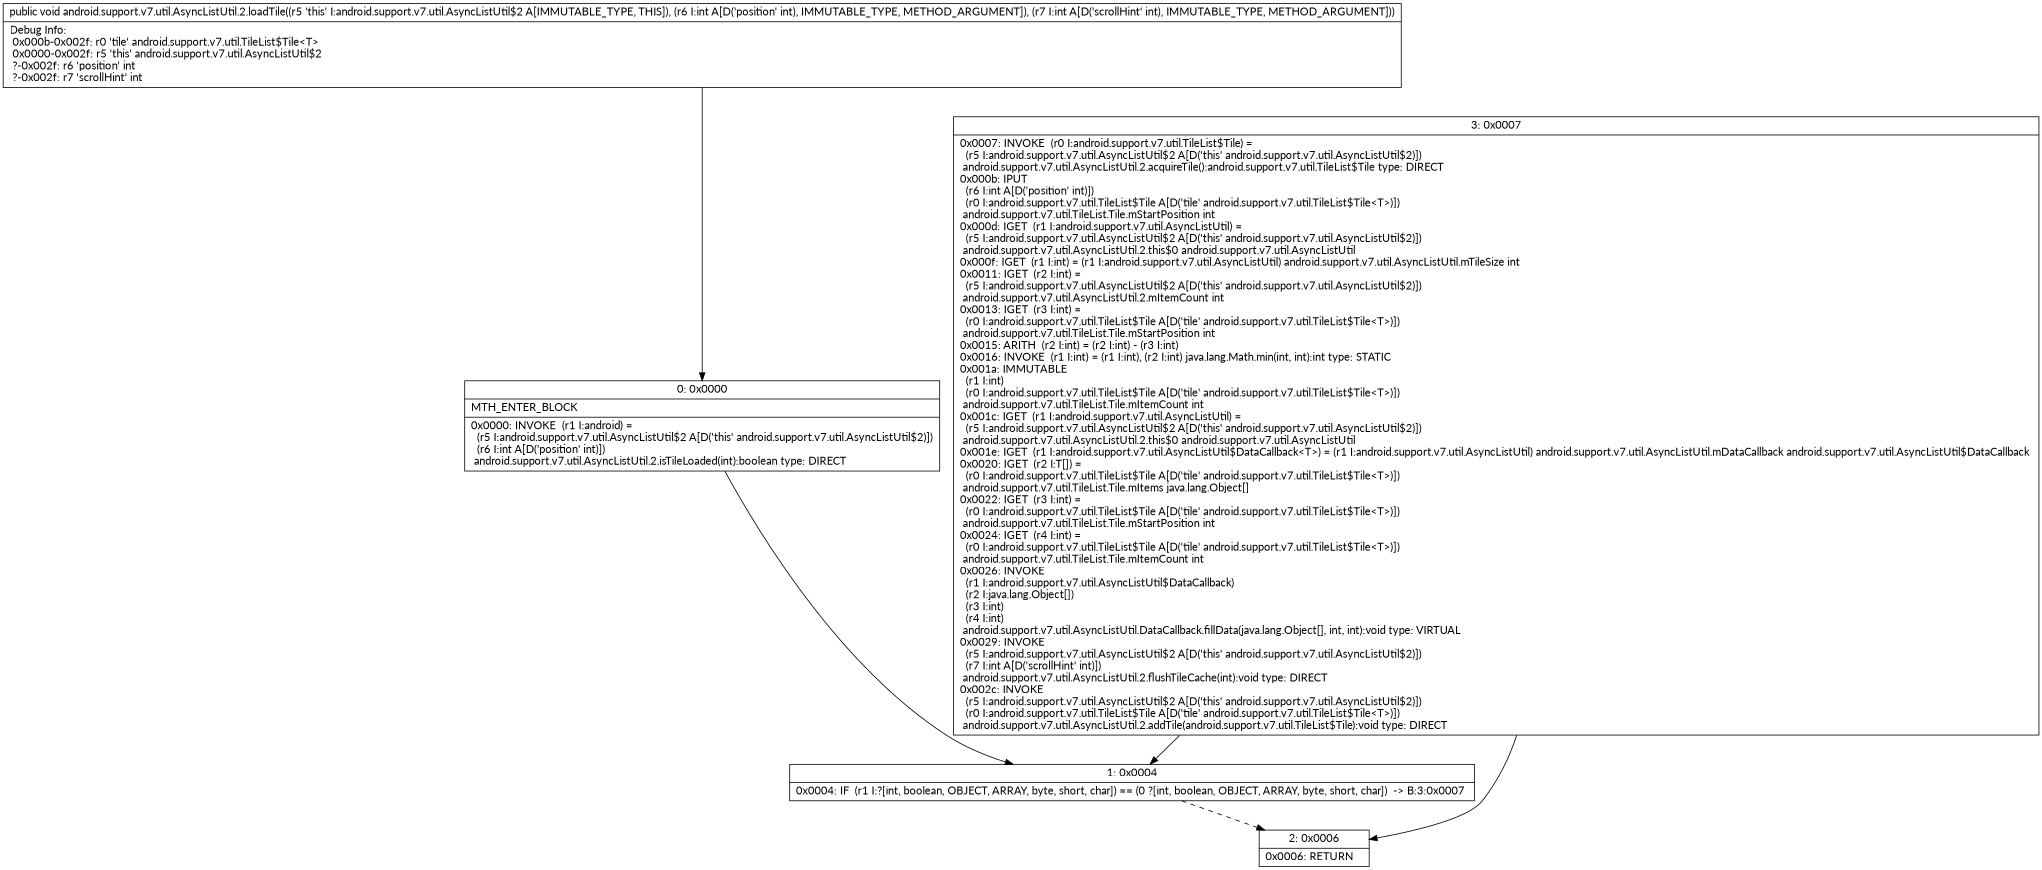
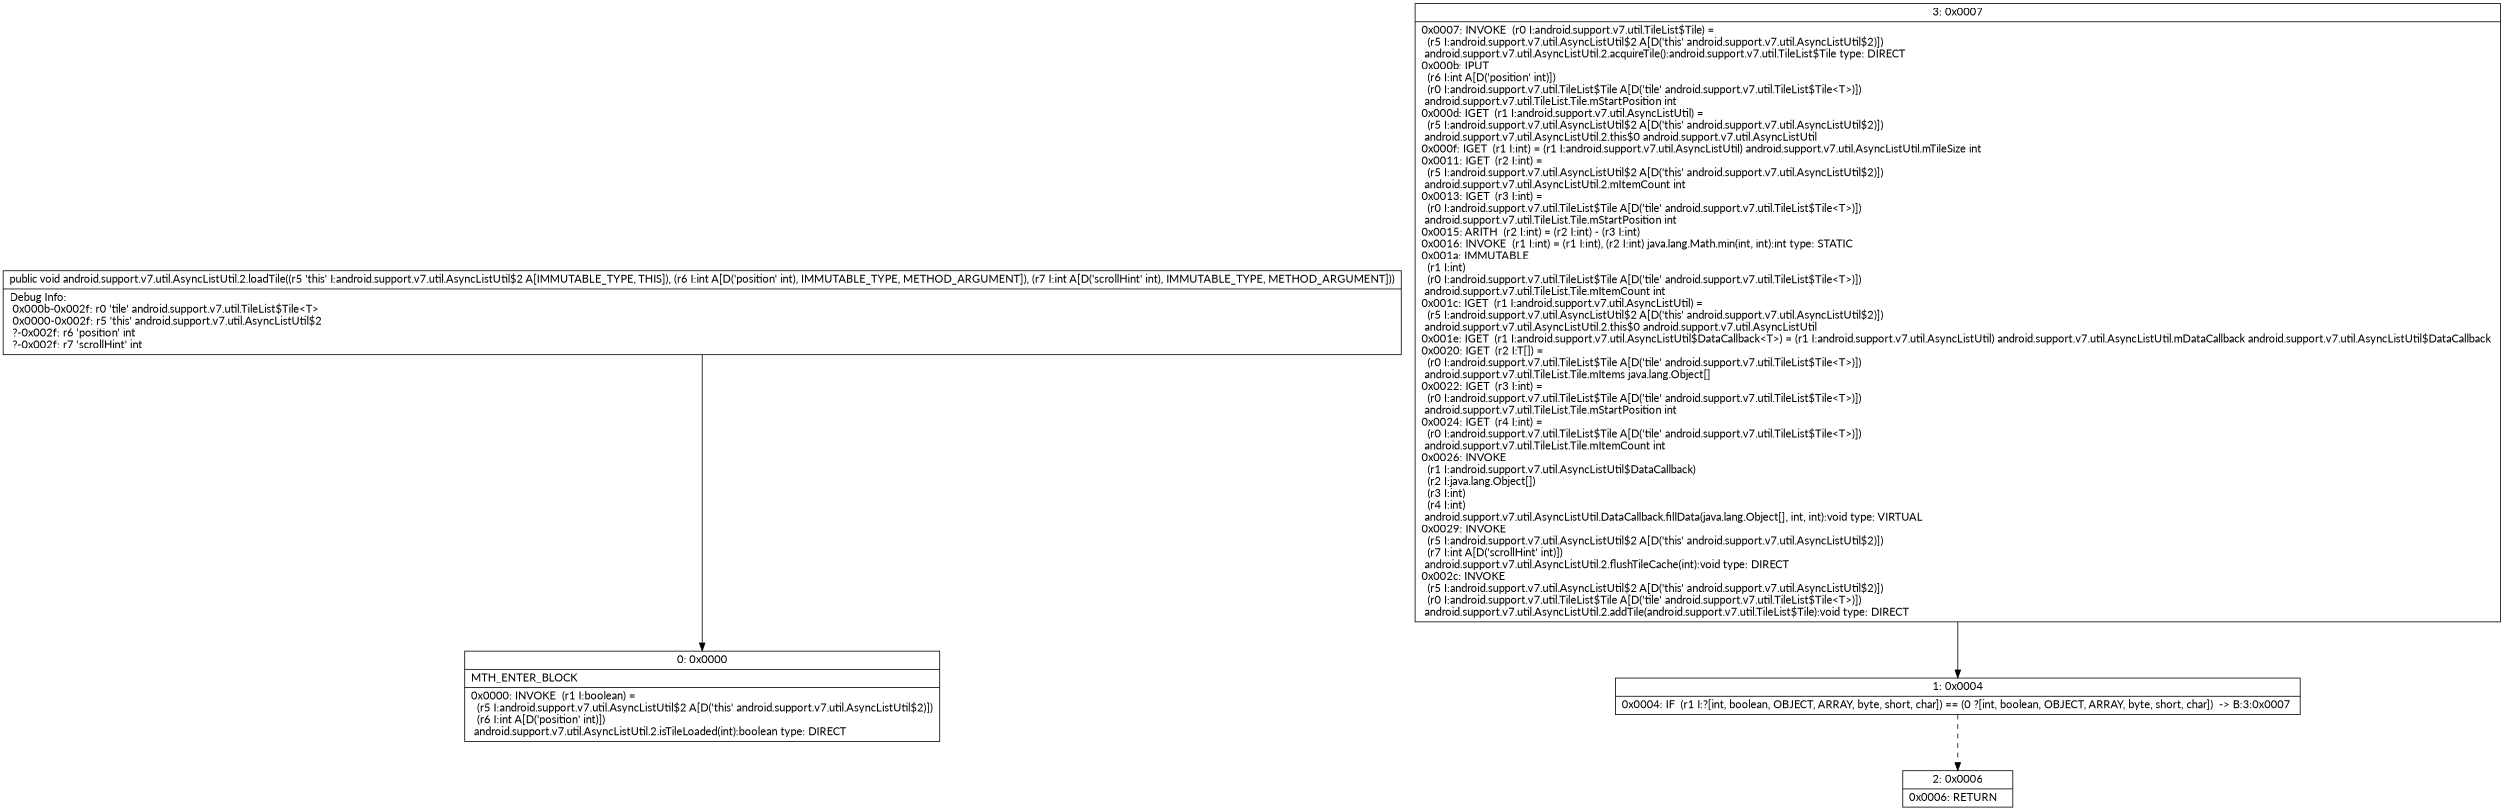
node "0: 0x0000": text "0x0000: INVOKE  (r1 I:android) =" -> "0x0000: INVOKE  (r1 I:boolean) ="
edge "0: 0x0000" -> "1: 0x0004": removed
edge "3: 0x0007" -> "2: 0x0006": removed
